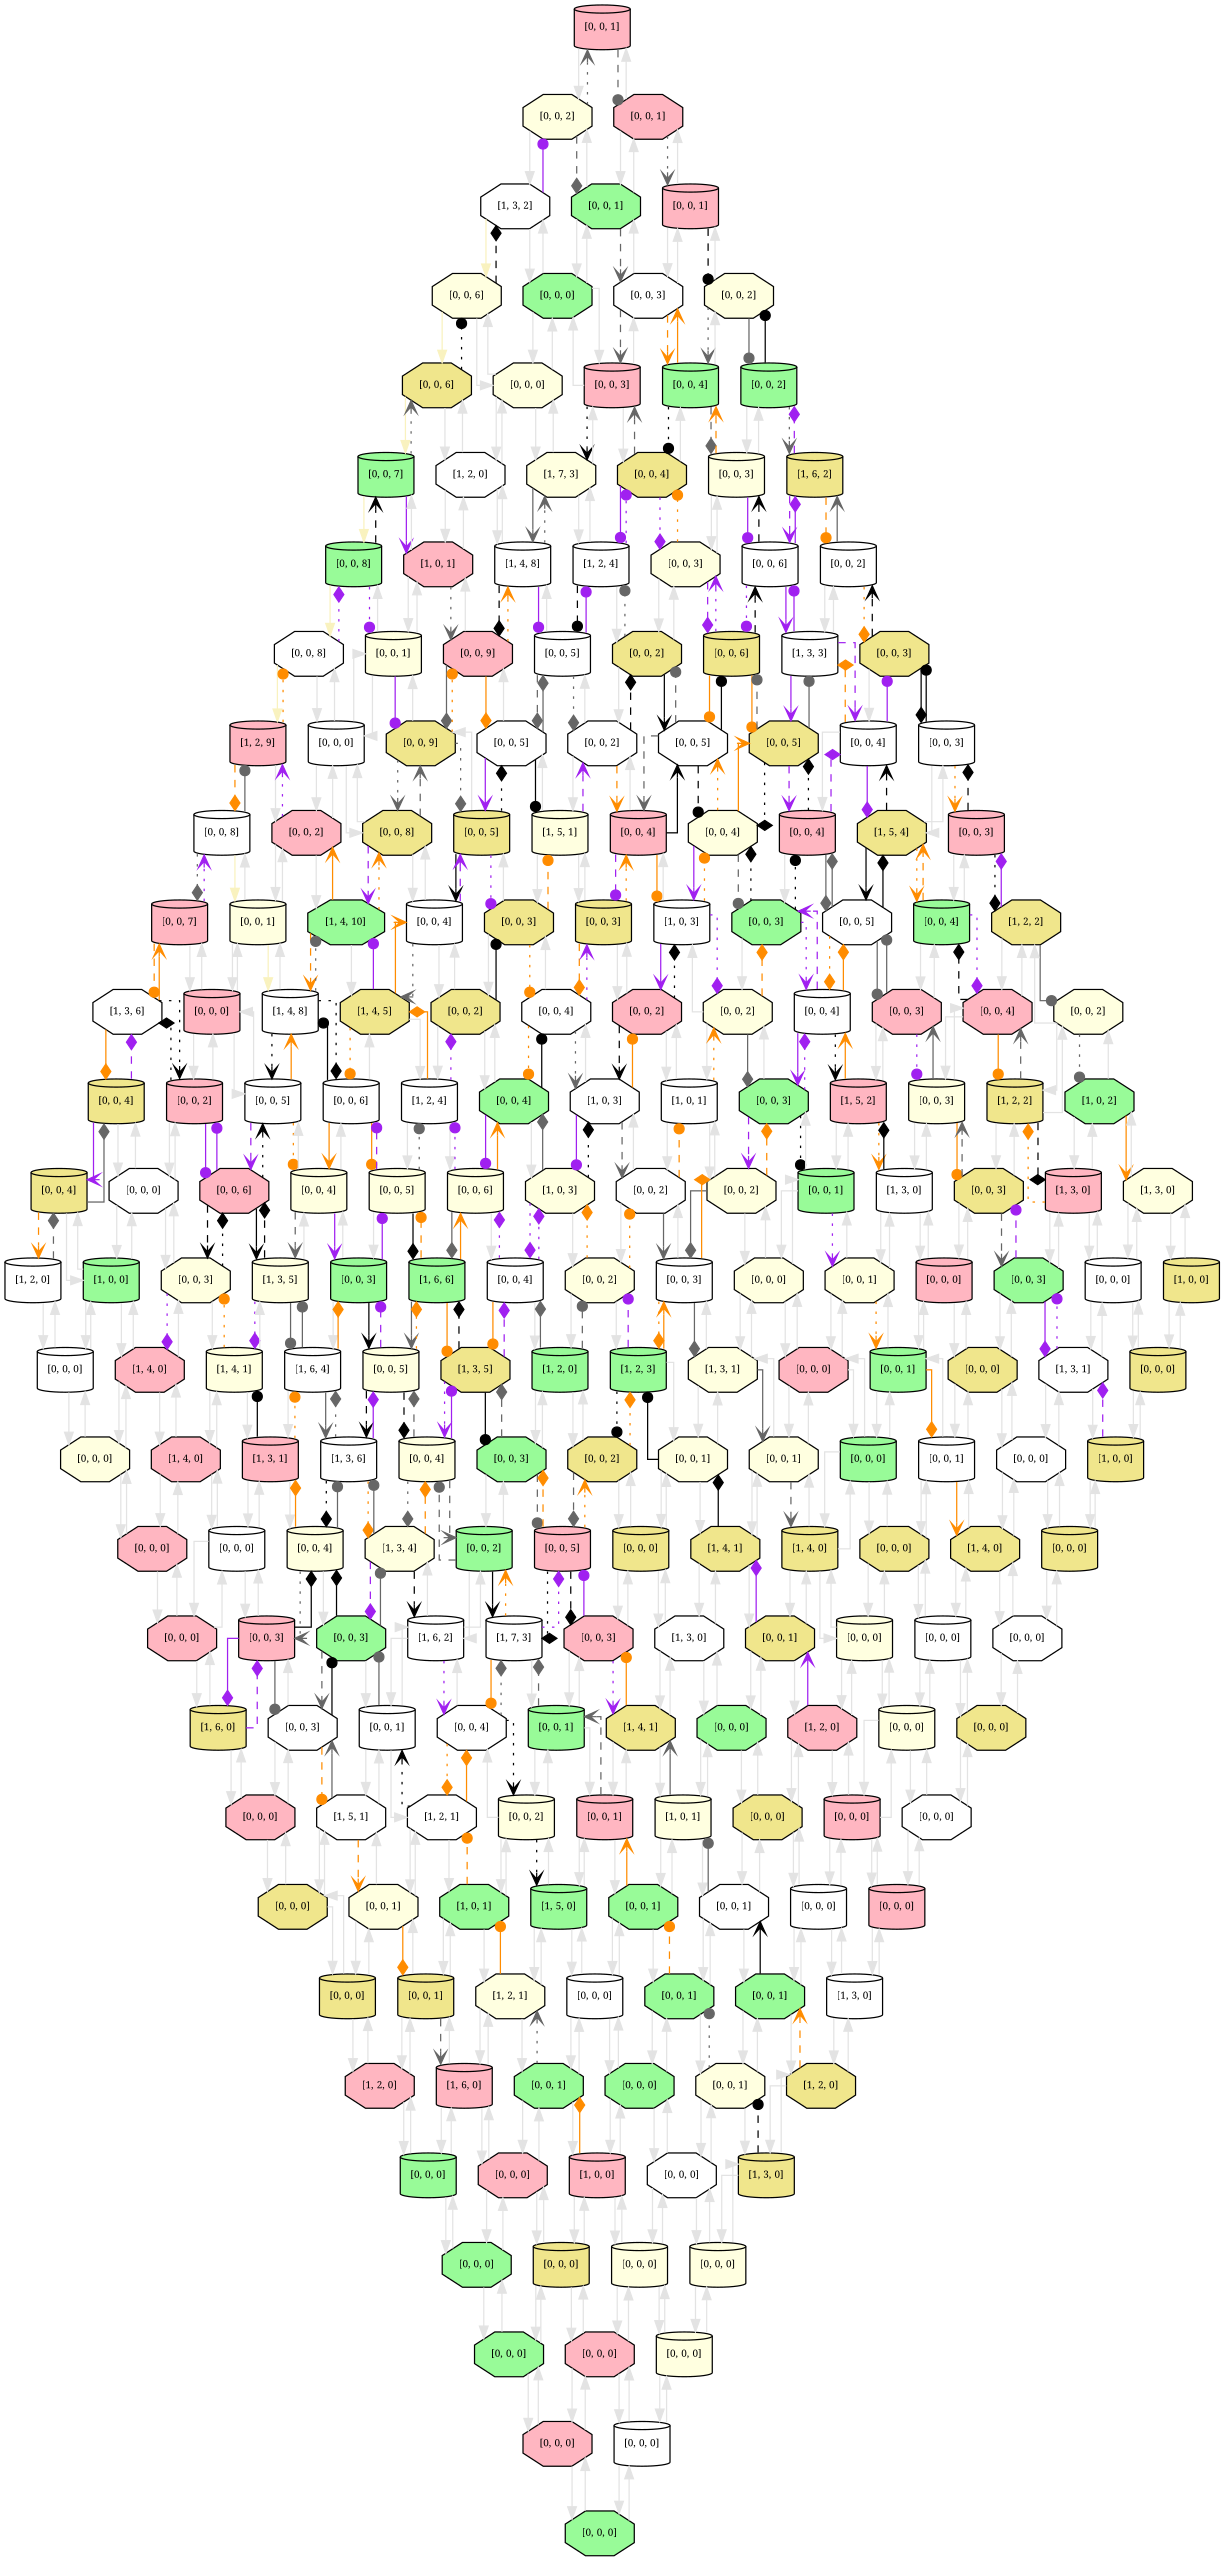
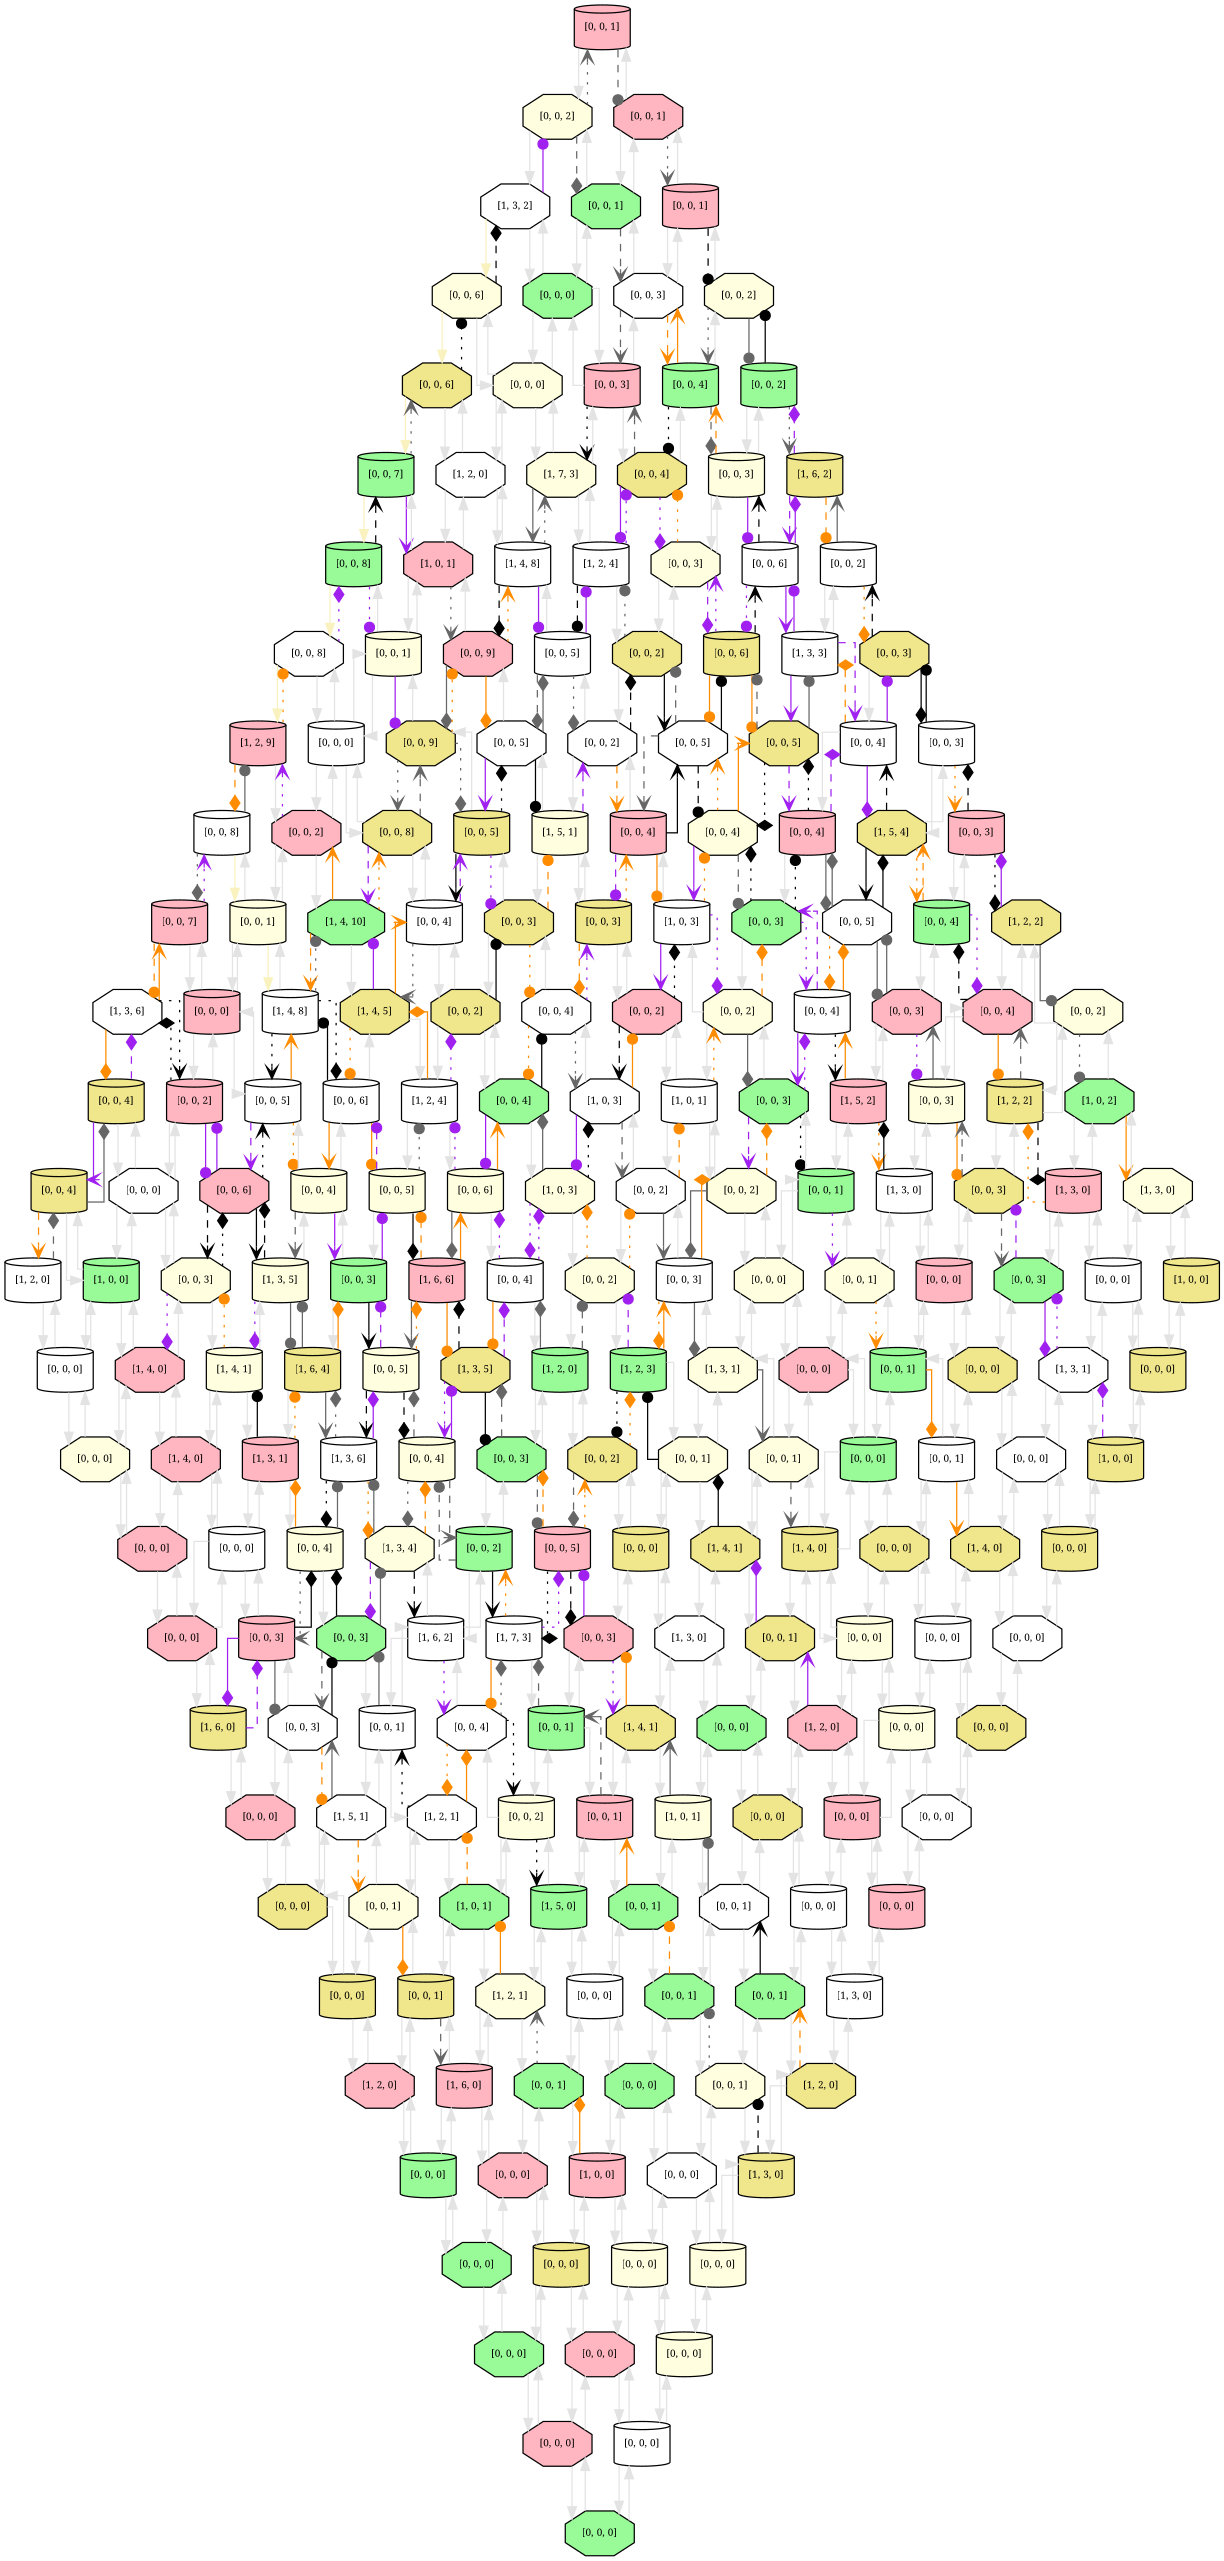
node "[1, 6, 6]": fillcolor palegreen -> lightpink
node "[1, 6, 4]": fillcolor white -> khaki
